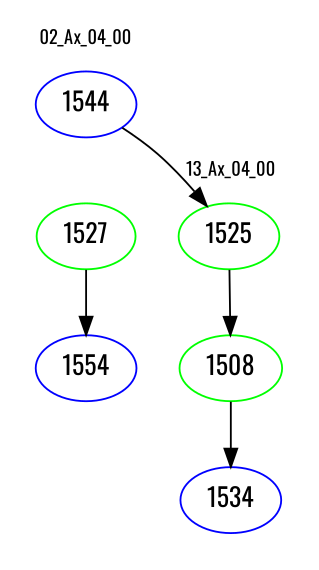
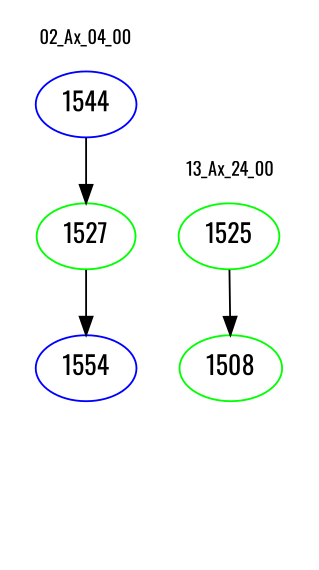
cluster "13_Ax_04_00": label "13_Ax_04_00" -> "13_Ax_24_00"
edge "1544" -> "1525": now "1544" -> "1527"
node "1534": removed
